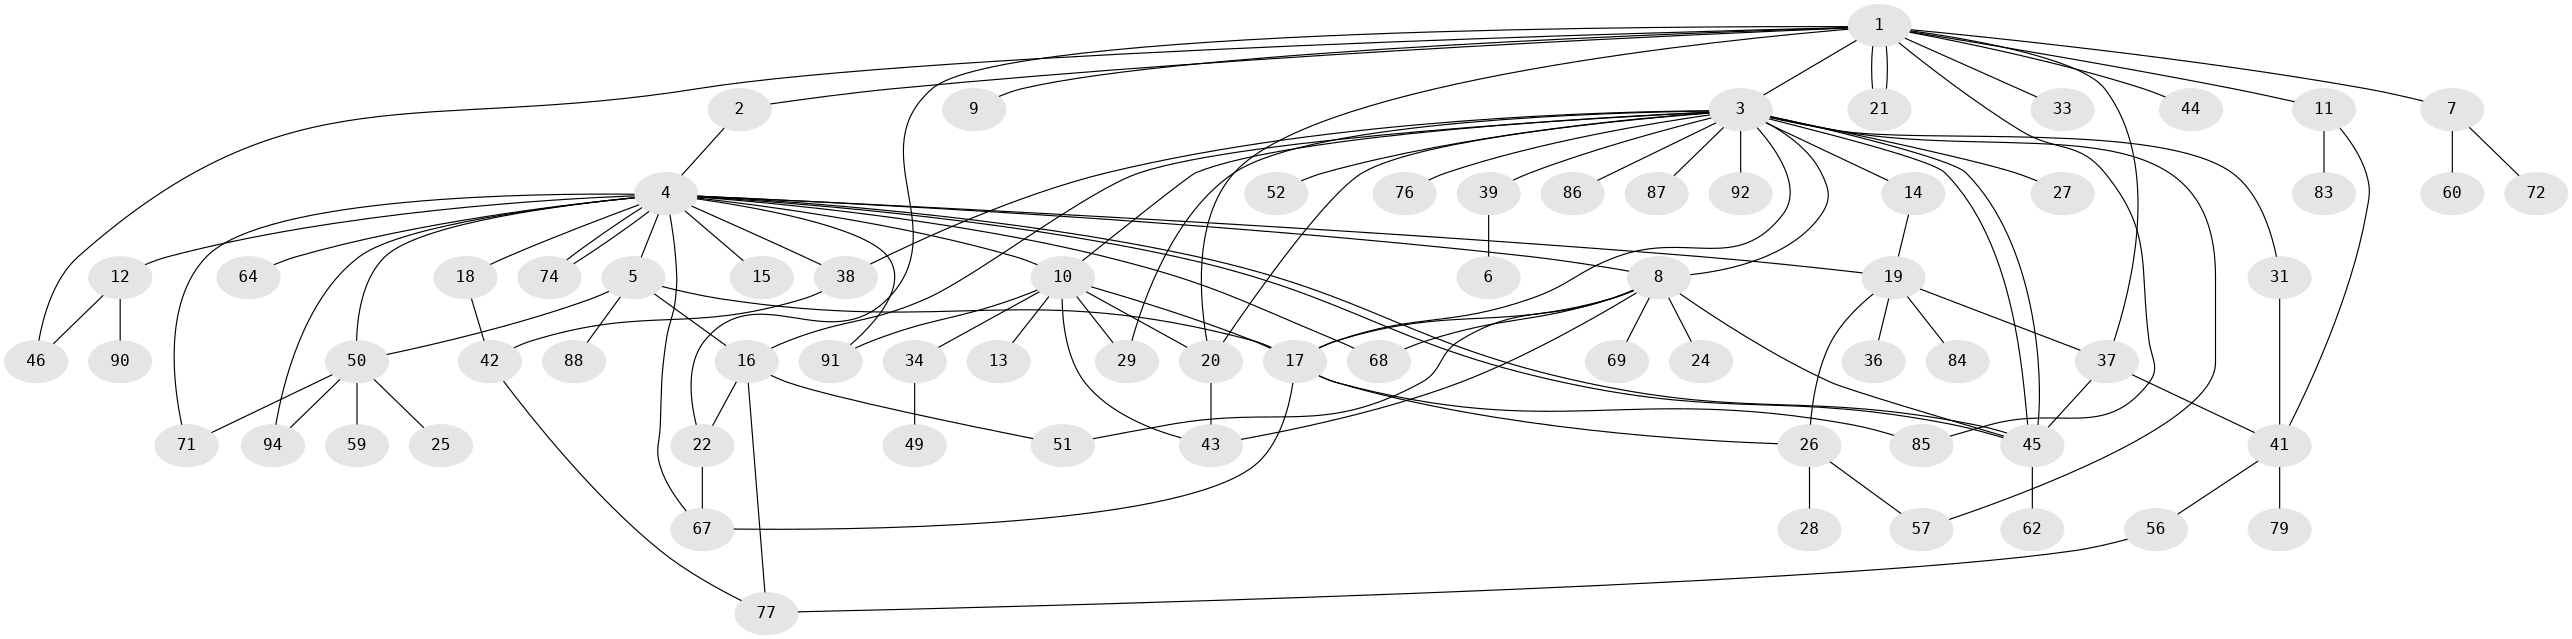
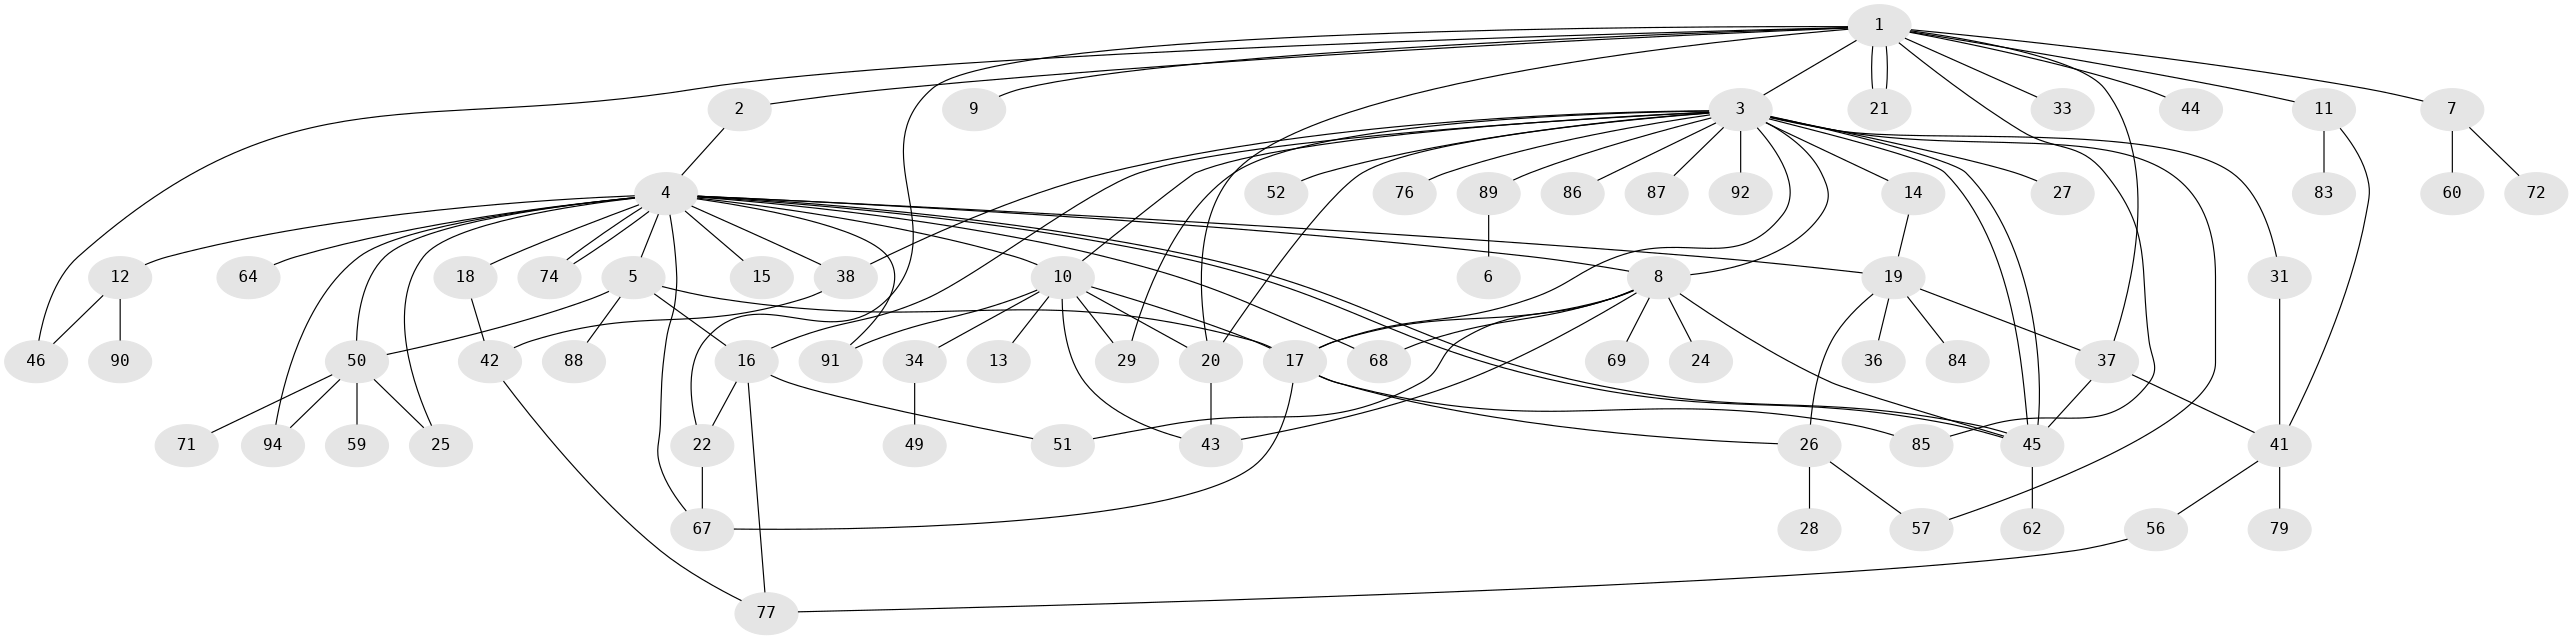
node "39": label "39" -> "89"
edge "4" -- "71": now "4" -- "25"
